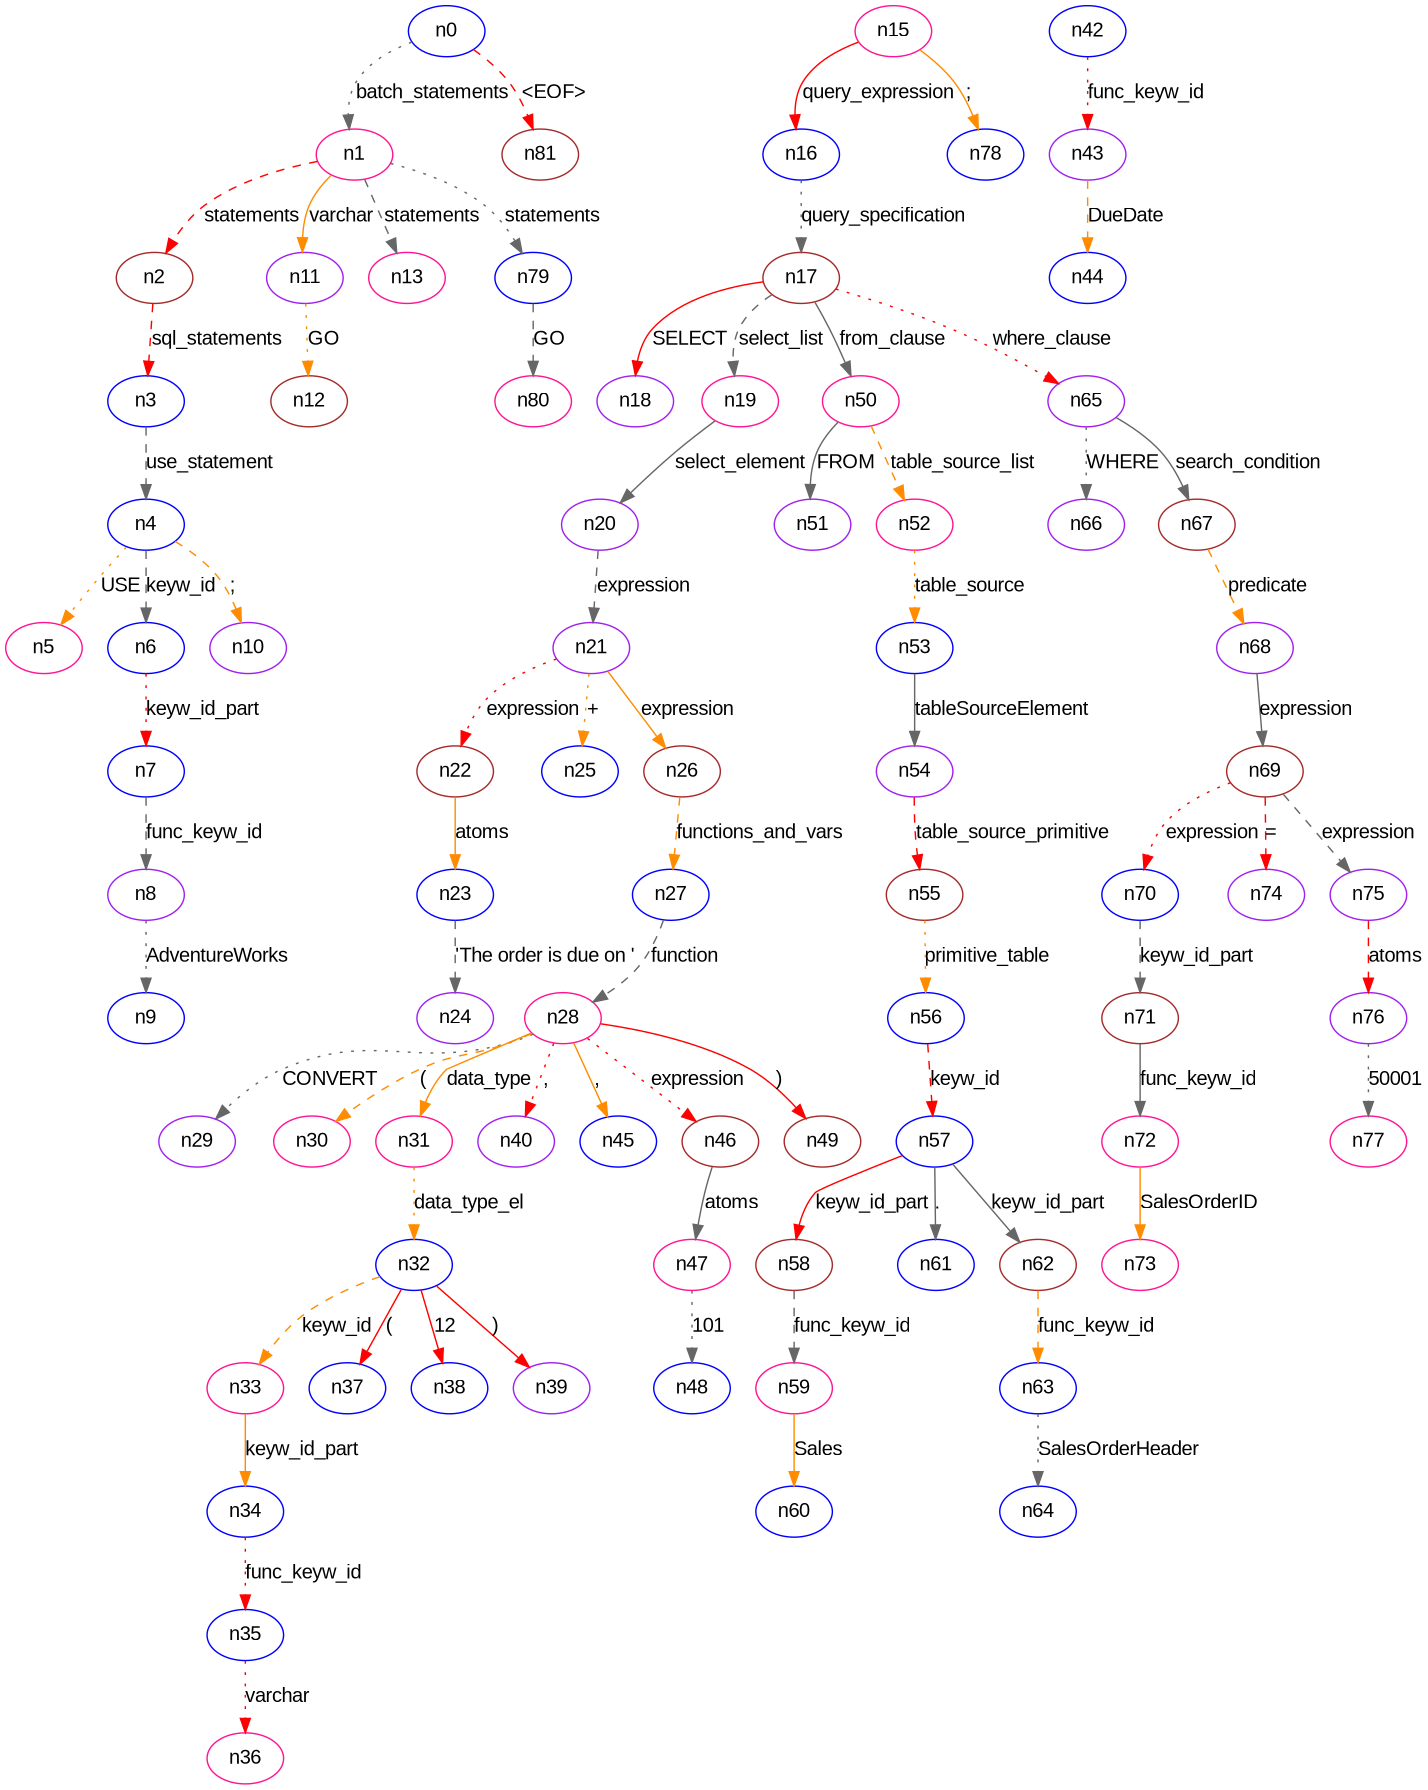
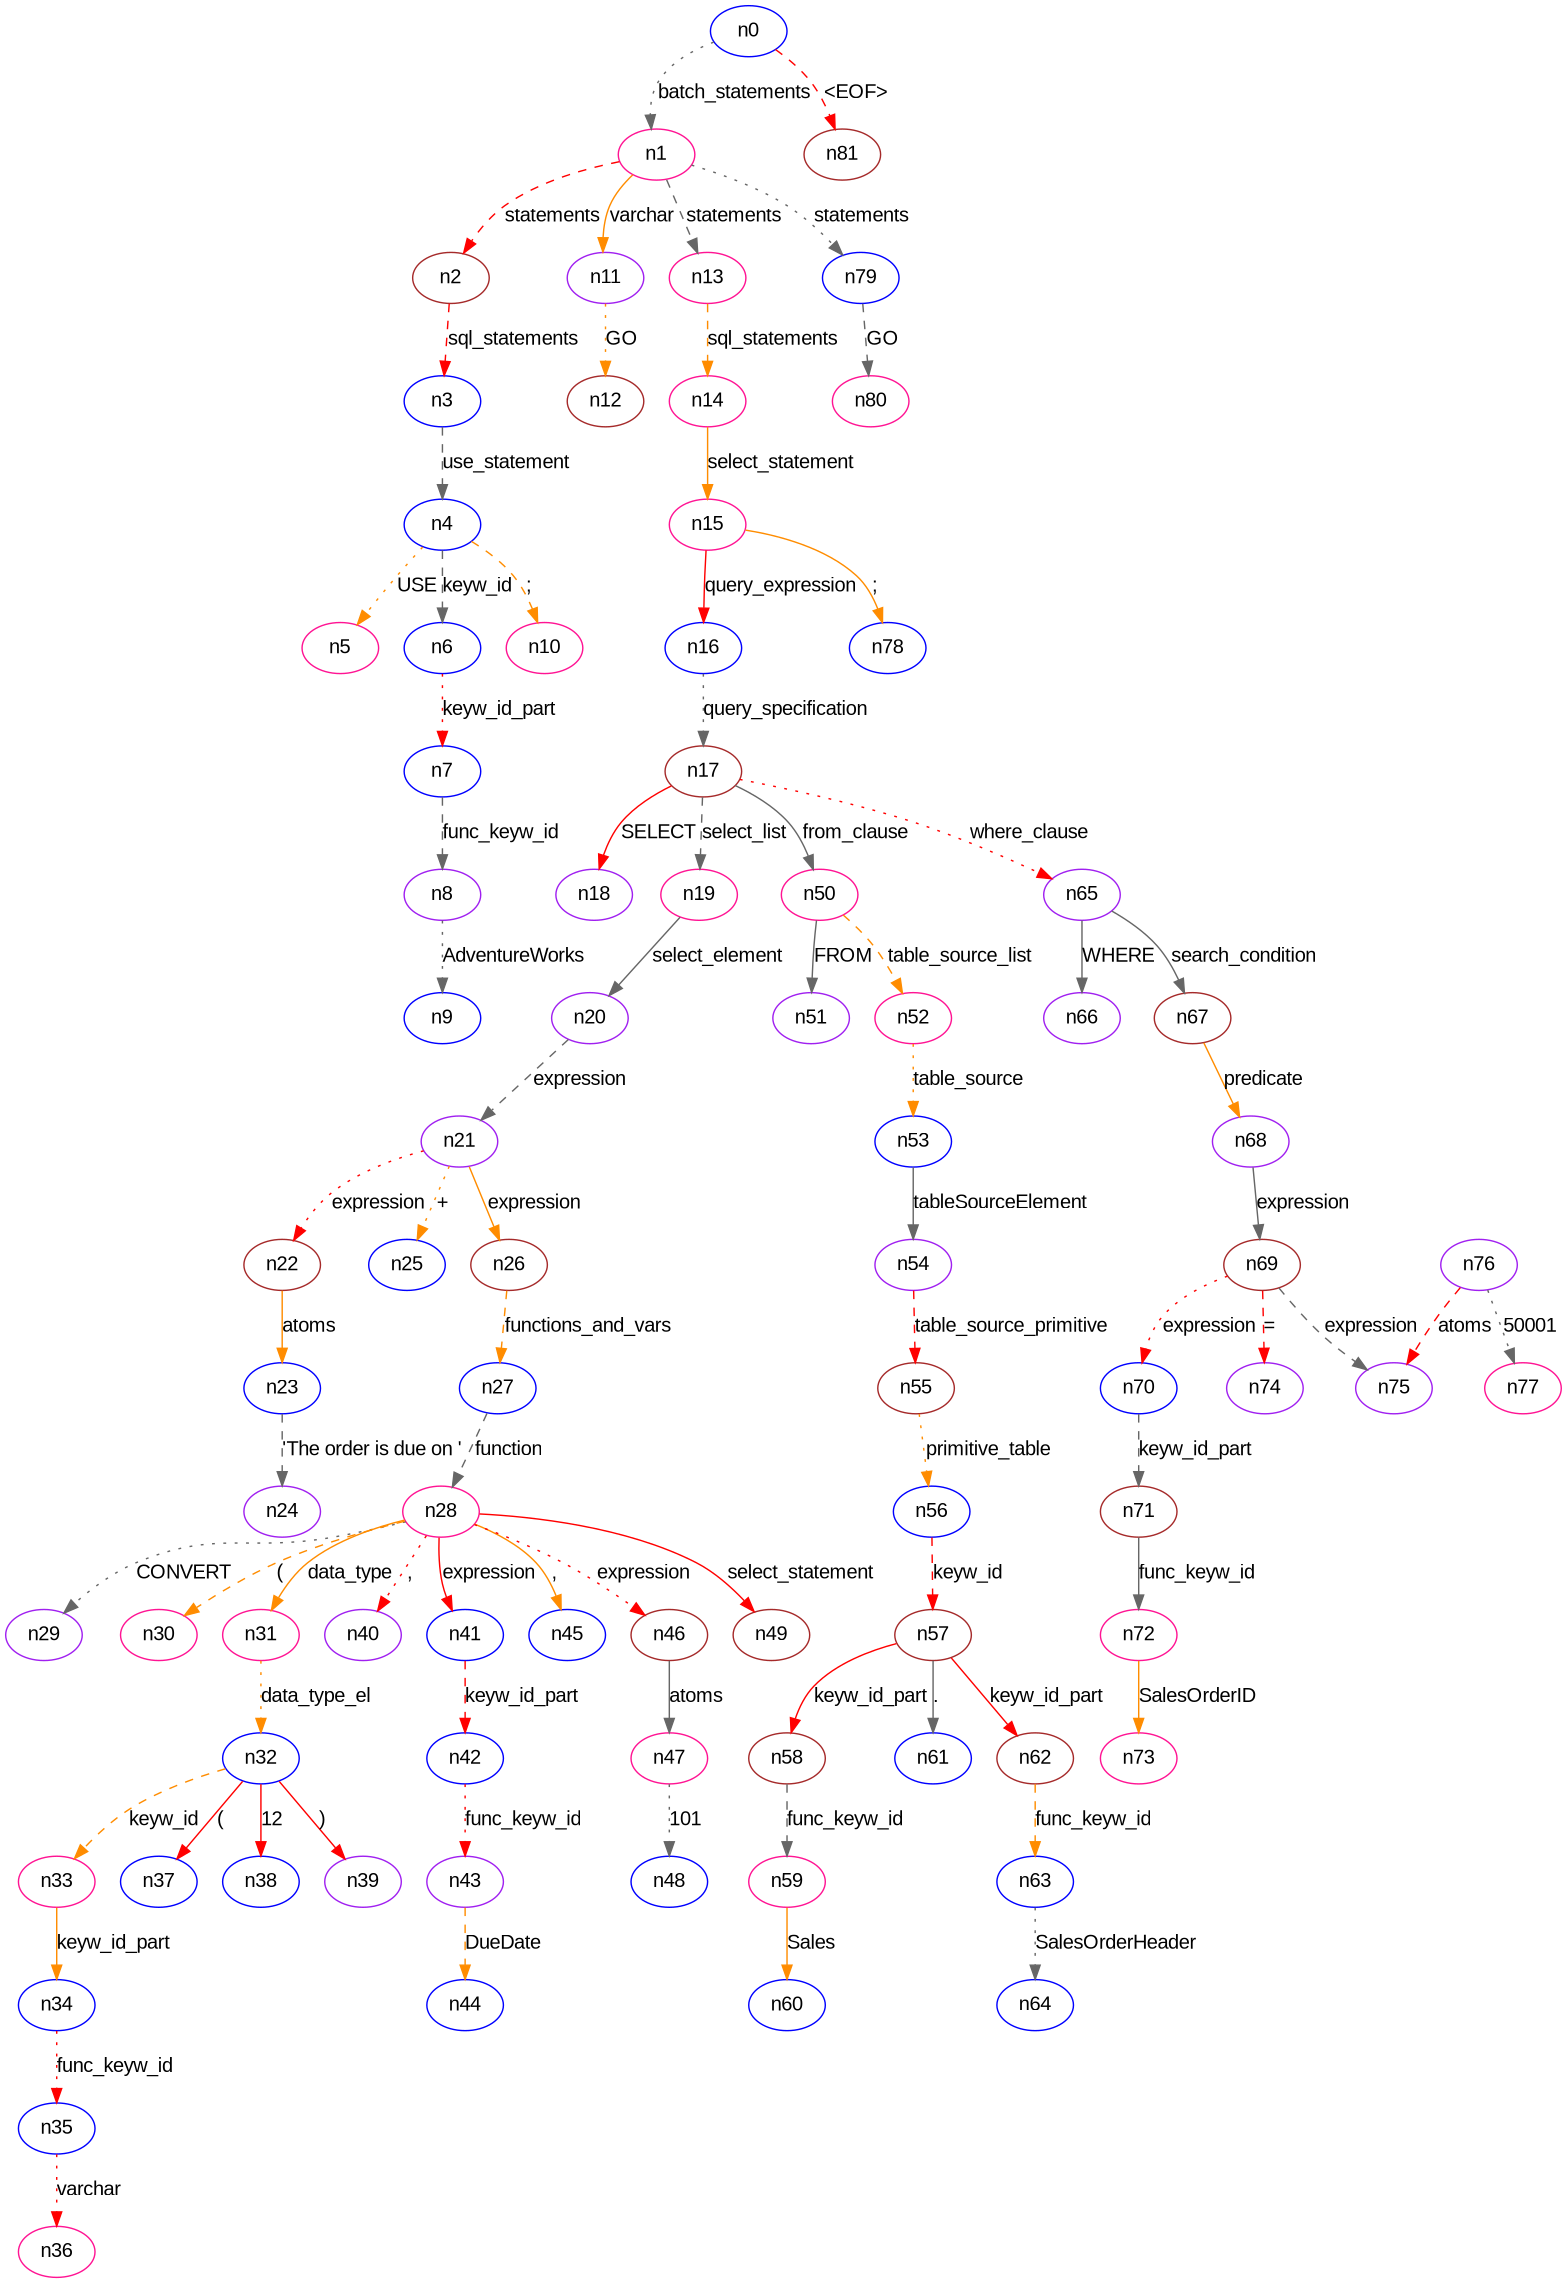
node "n14": added
edge "n65" -> "n66": style dotted -> solid
edge "n67" -> "n68": style dashed -> solid
node "n10": color purple -> deeppink
edge "n75" -> "n76": reversed
edge "n28" -> "n49": label ")" -> "select_statement"
node "n57": color blue -> brown
edge "n57" -> "n62": color gray40 -> red
node "n41": added
